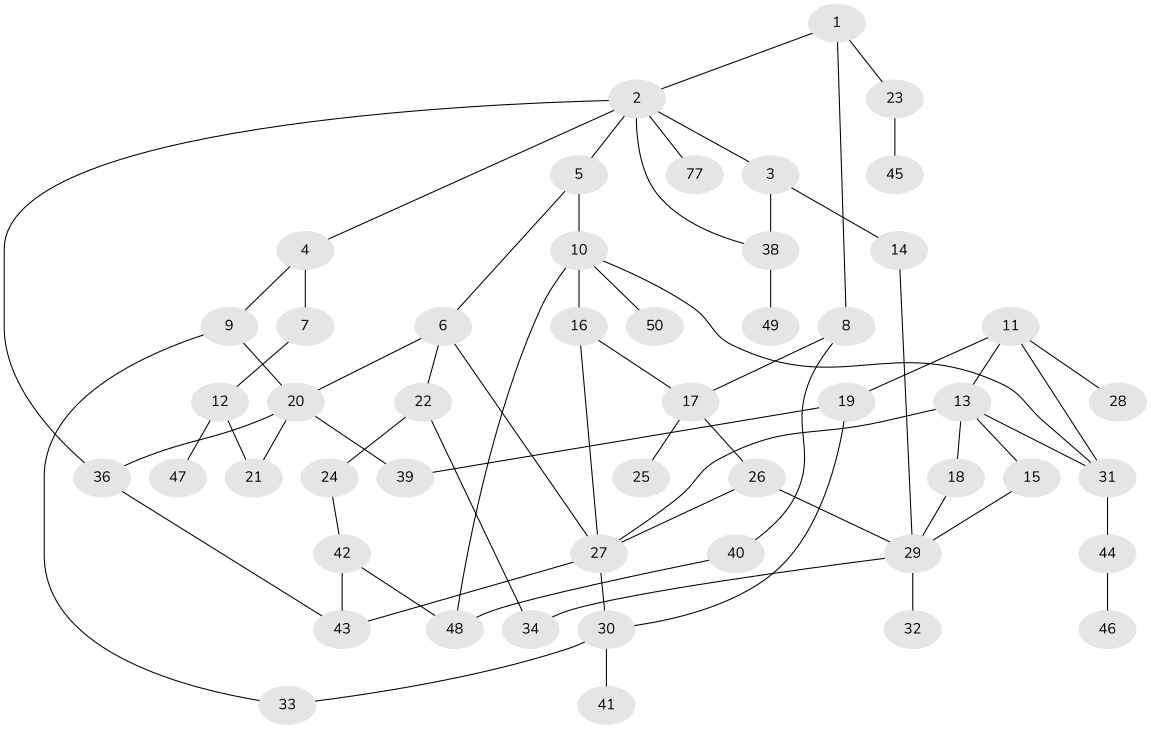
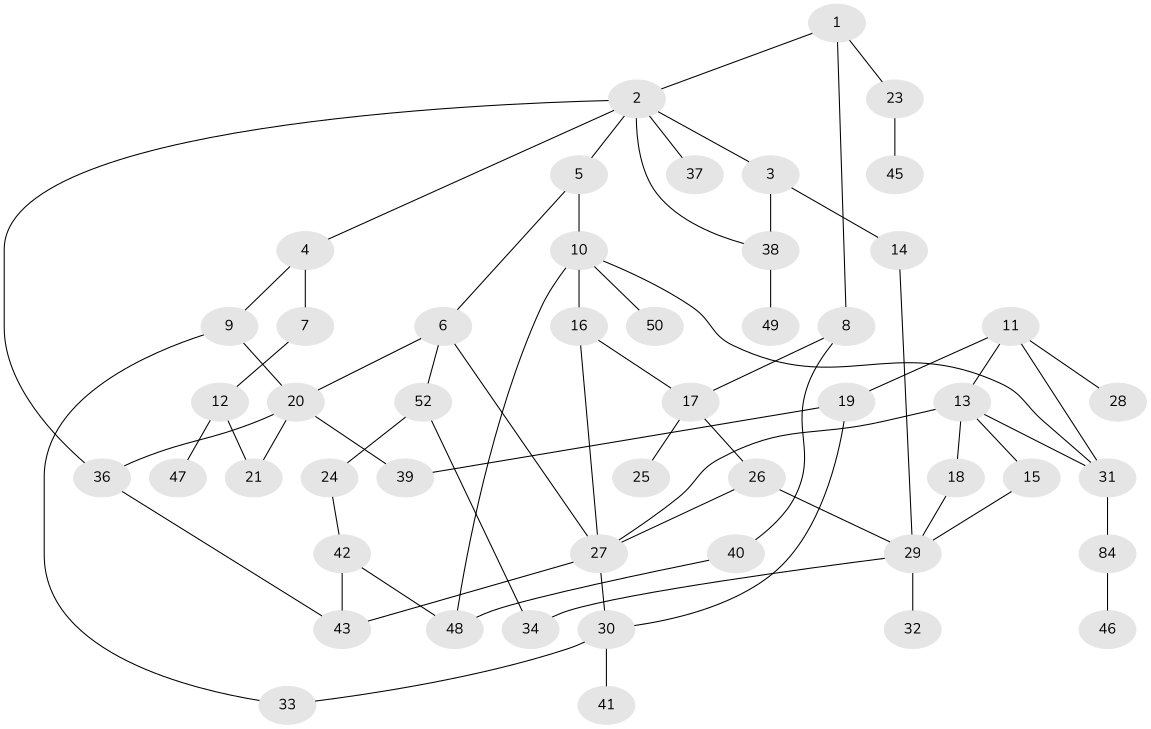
node "77": label "77" -> "37"
node "22": label "22" -> "52"
node "44": label "44" -> "84"
